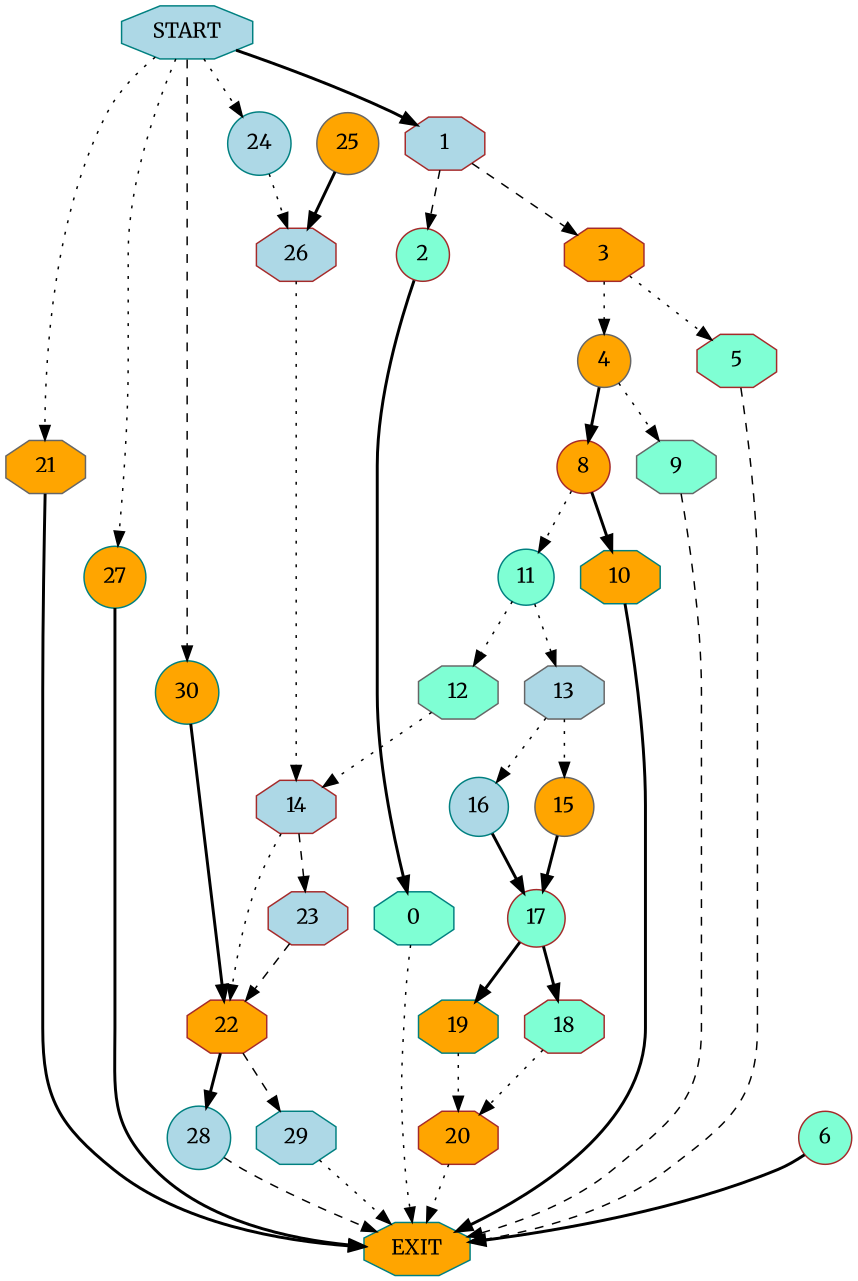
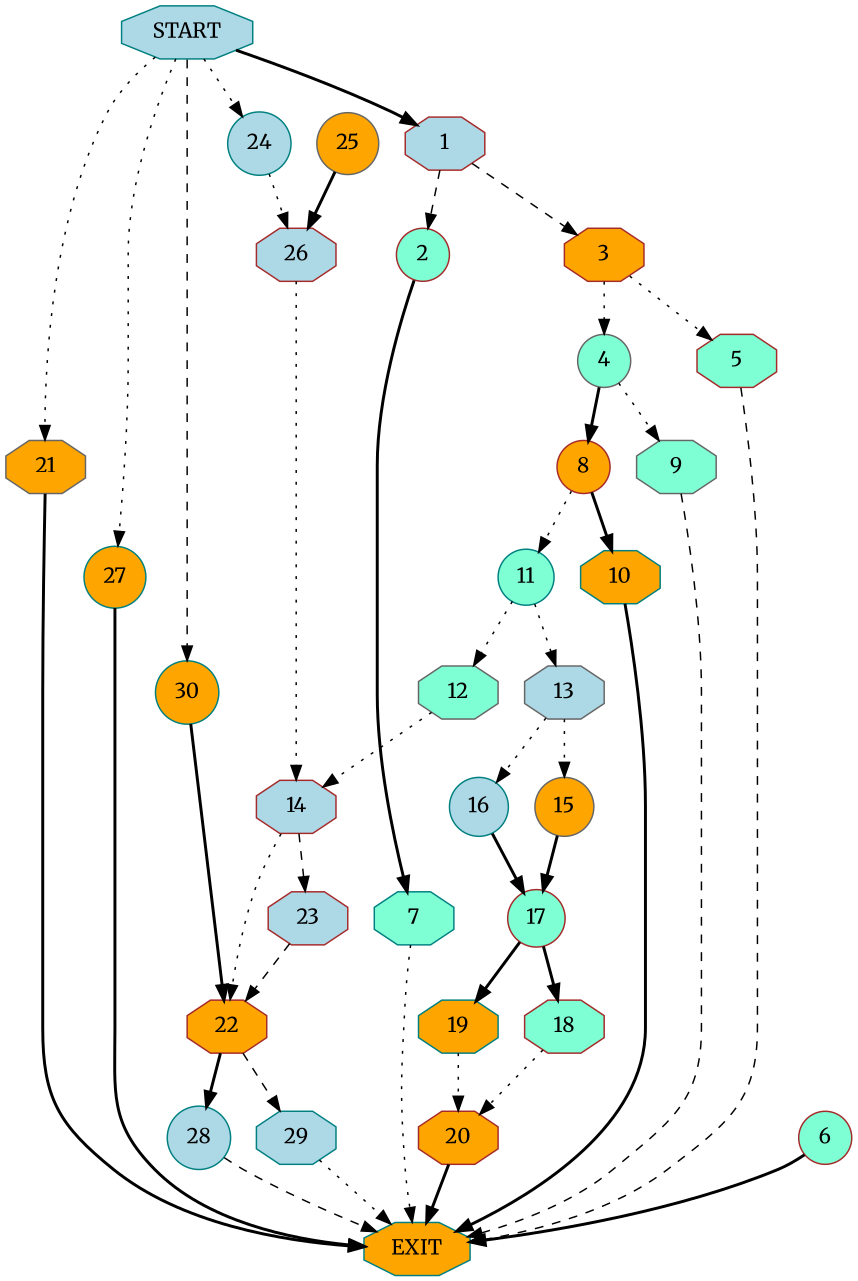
node "4": fillcolor orange -> aquamarine
node "0": label "0" -> "7"
edge "20" -> "EXIT": style dotted -> bold
